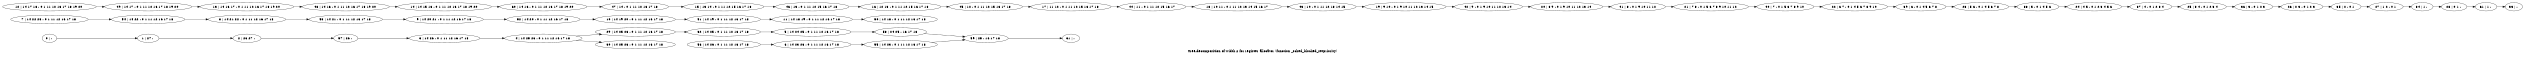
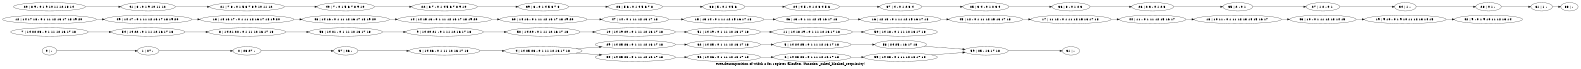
edge "42 | 9 : 0 1 9 10 11 12 13 14" -> "20 | 8 9 : 0 1 9 10 11 12 13 14": removed
edge "30 | 14 25 26 : 0 1 11 12 16 17 18" -> "56 | 14 26 : 0 1 11 12 16 17 18": added
